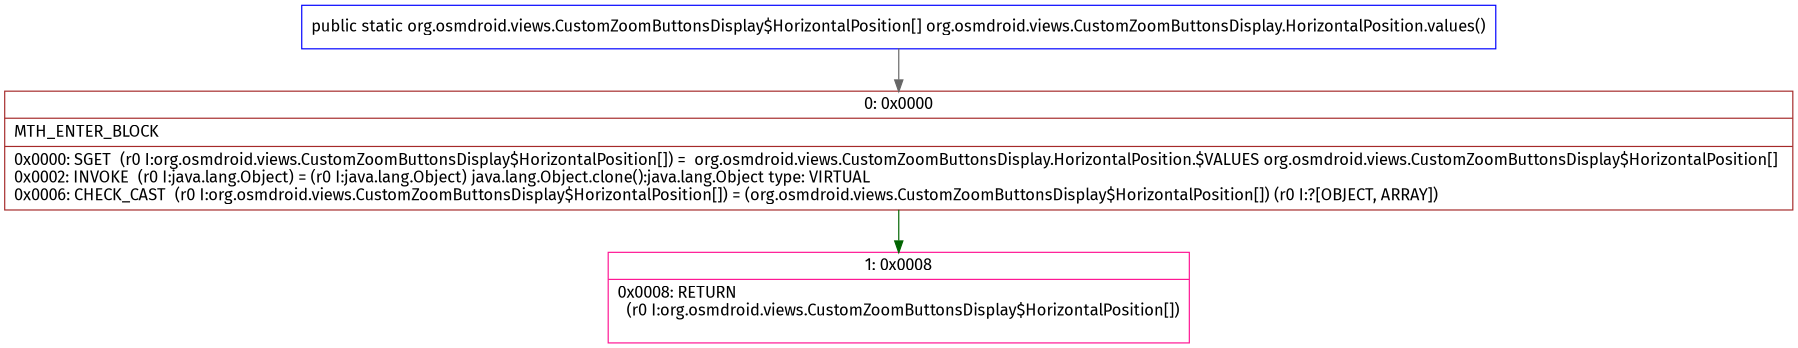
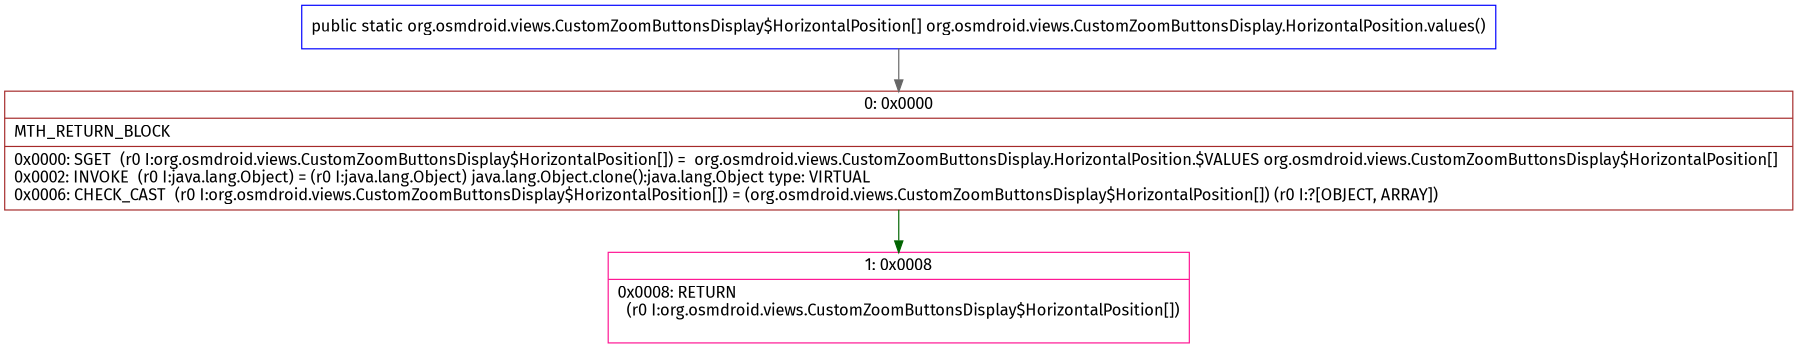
node "0: 0x0000": text "MTH_ENTER_BLOCK" -> "MTH_RETURN_BLOCK"
